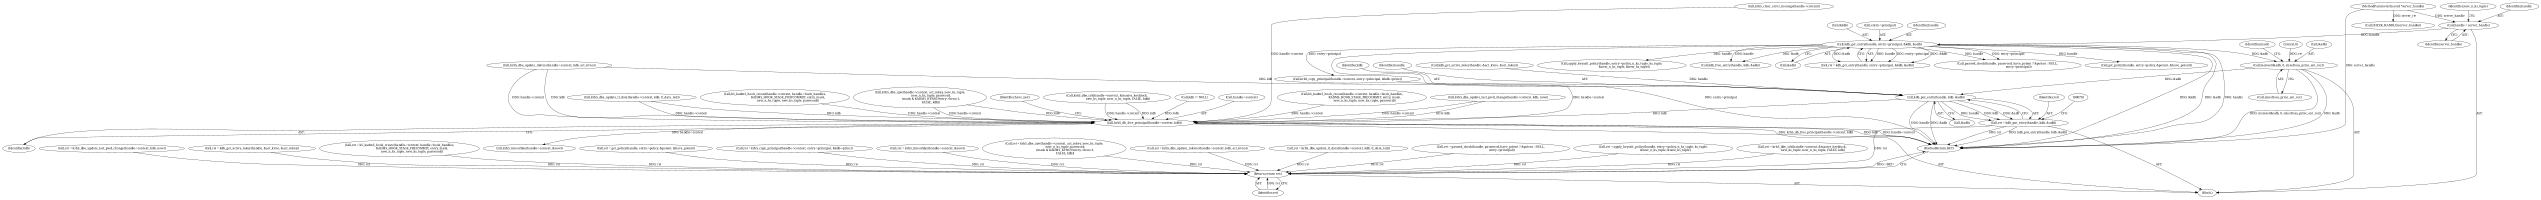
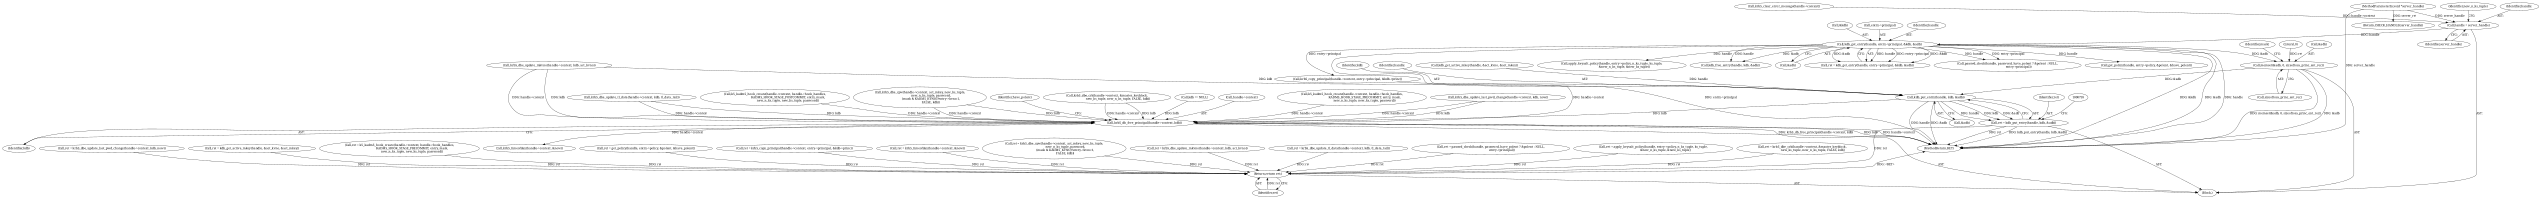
edge "(Call,krb5_clear_error_message(handle->context))" -> "(Call,krb5_db_free_principal(handle->context, kdb))": now "(Call,krb5_clear_error_message(handle->context))" -> "(Call,handle = server_handle)"
node "(Call,CHECK_HANDLE(server_handle))": label "(Call,CHECK_HANDLE(server_handle))" -> "(Return,CHECK_HANDLE(server_handle))"
node "(Identifier,have_last)": label "(Identifier,have_last)" -> "(Identifier,have_polent)"
edge "(MethodReturn,RET)" -> "(Return,return ret;)": removed, label "CFG:"
